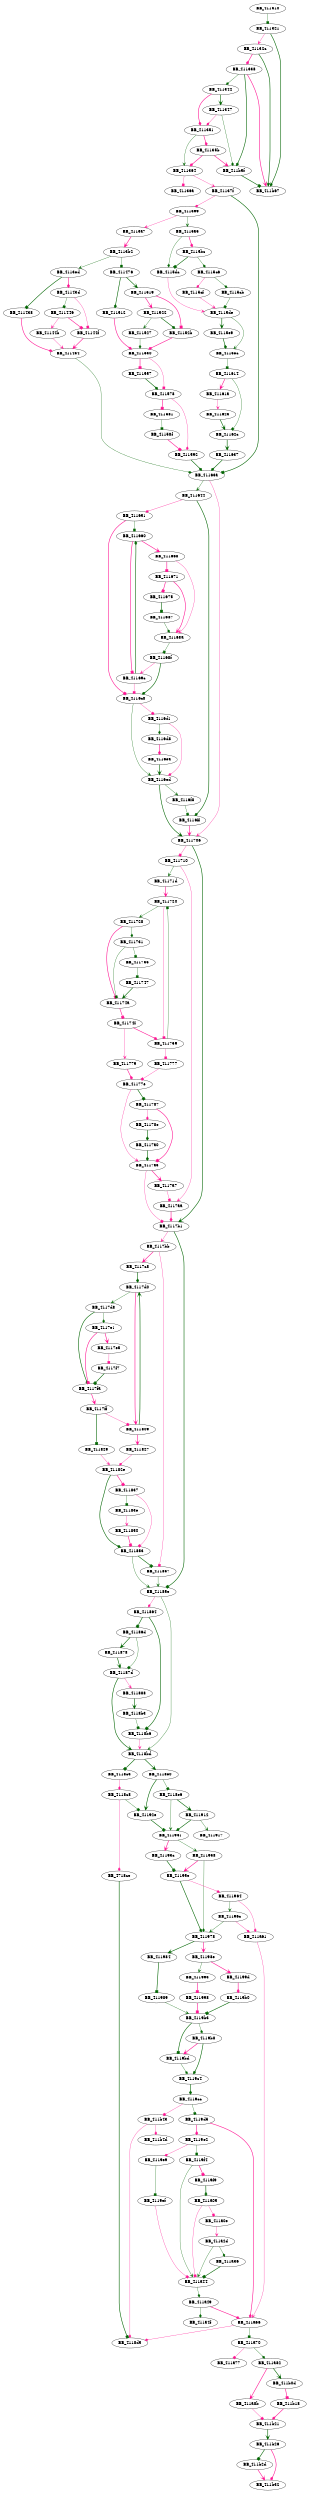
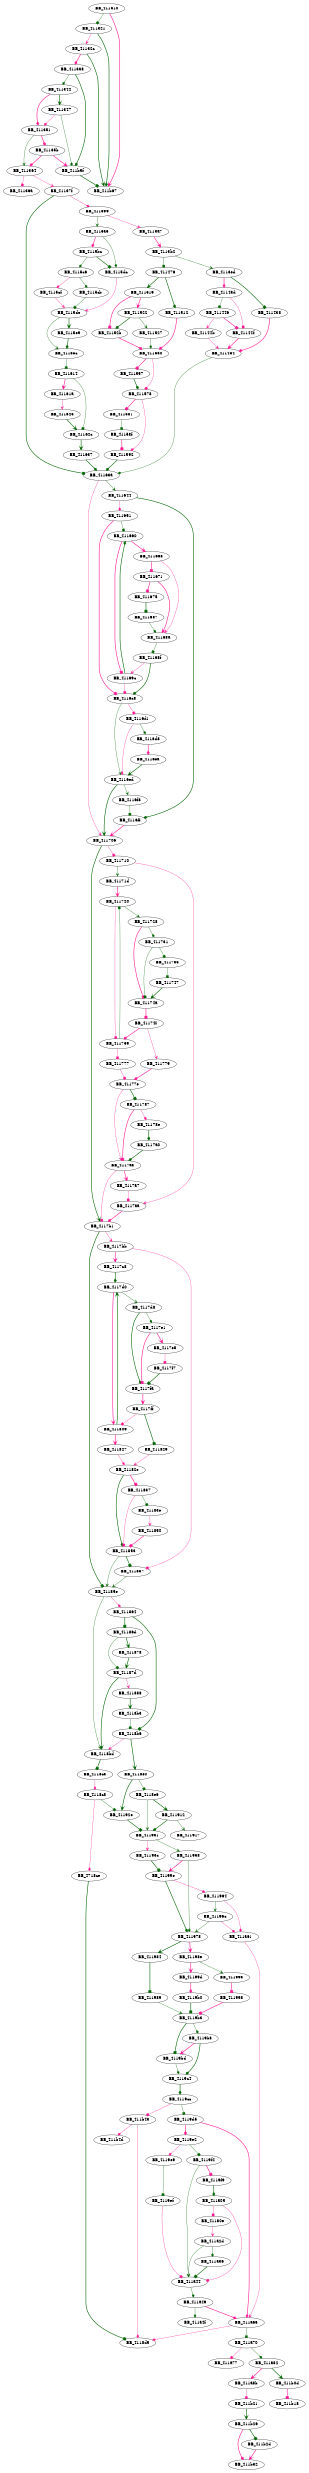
edge "BB_411338" -> "BB_411b67": now "BB_411310" -> "BB_411b67"
edge "BB_4118bd" -> "BB_4118e0": now "BB_4118b6" -> "BB_4118e0"
edge "BB_411931" -> "BB_41193c": style bold -> solid
edge "BB_411b18" -> "BB_411b21": removed
